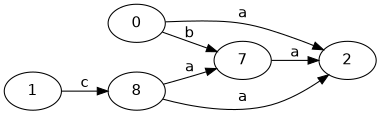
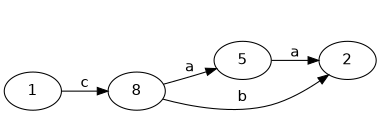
node "0": removed
node "7": label "7" -> "5"
edge "8" -> "2": label "a" -> "b"
